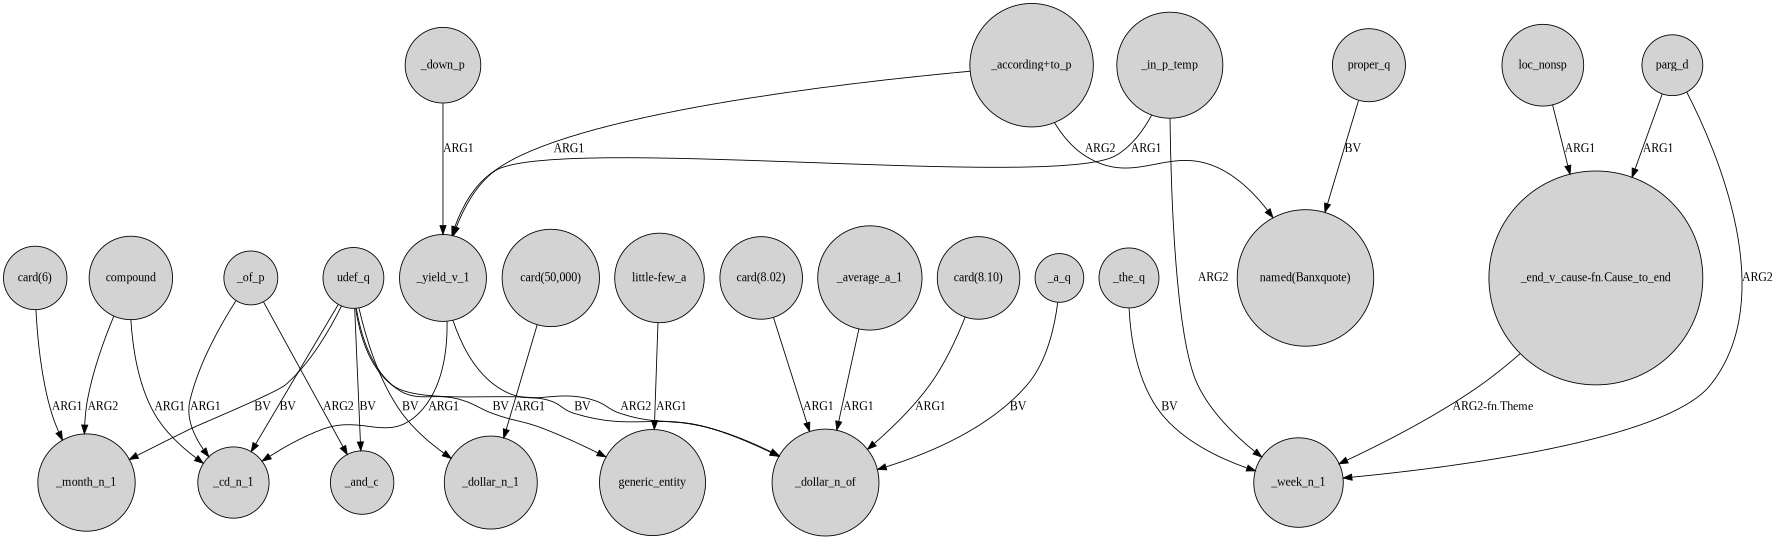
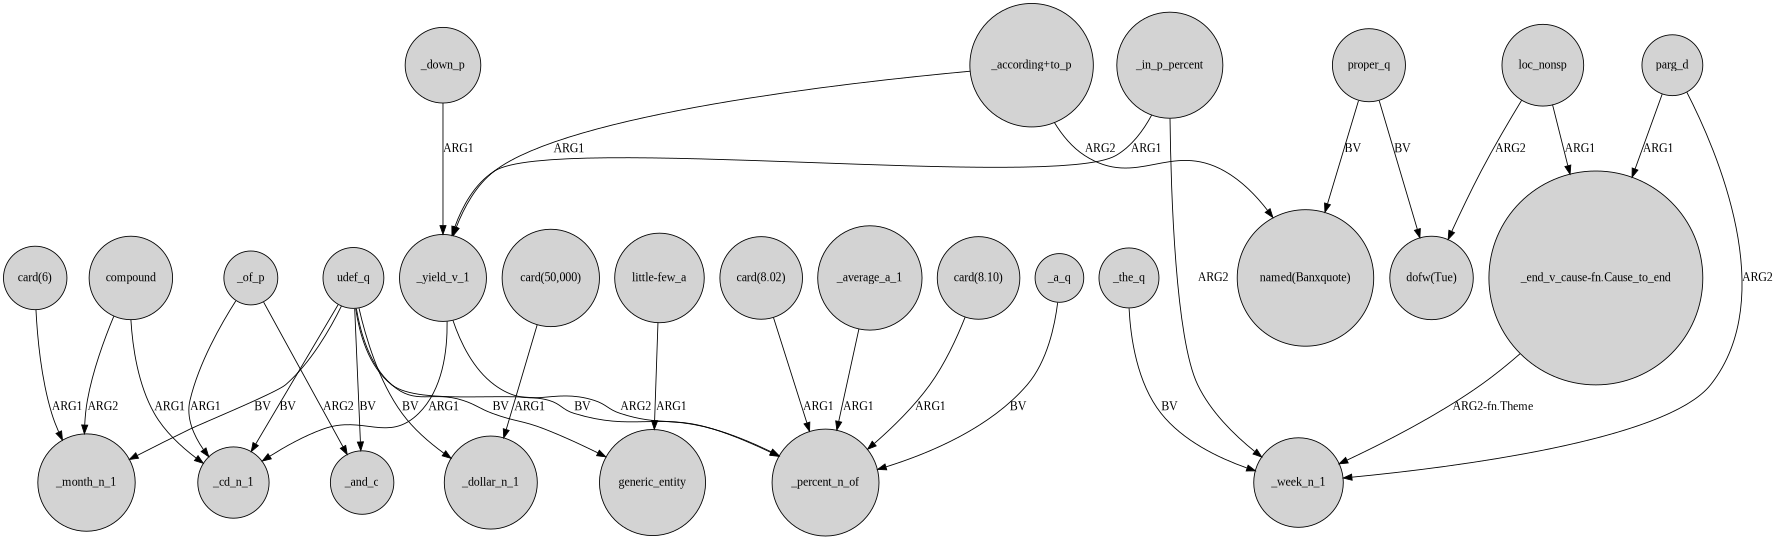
node "_in_p_temp": label "_in_p_temp" -> "_in_p_percent"
node "dofw(Tue)": added
node "_dollar_n_of": label "_dollar_n_of" -> "_percent_n_of"
